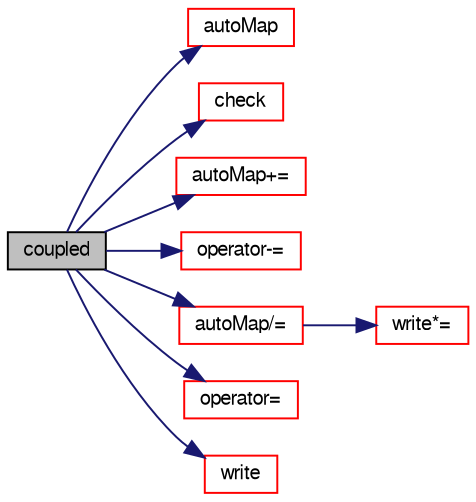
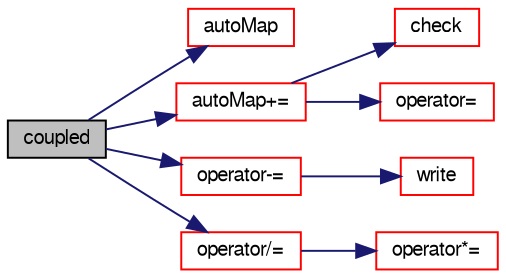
edge "coupled" -> "check": now "autoMap+=" -> "check"
edge "coupled" -> "operator=": now "autoMap+=" -> "operator="
node "autoMap/=": label "autoMap/=" -> "operator/="
node "write*=": label "write*=" -> "operator*="
edge "coupled" -> "write": now "operator-=" -> "write"
